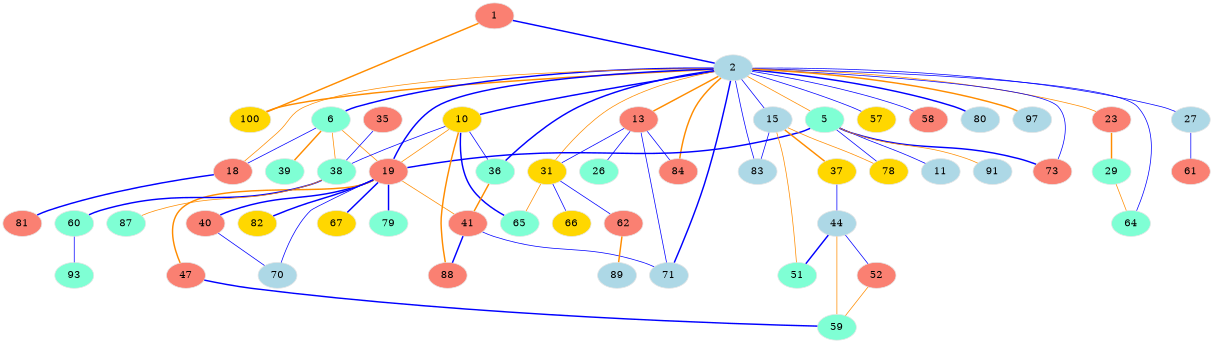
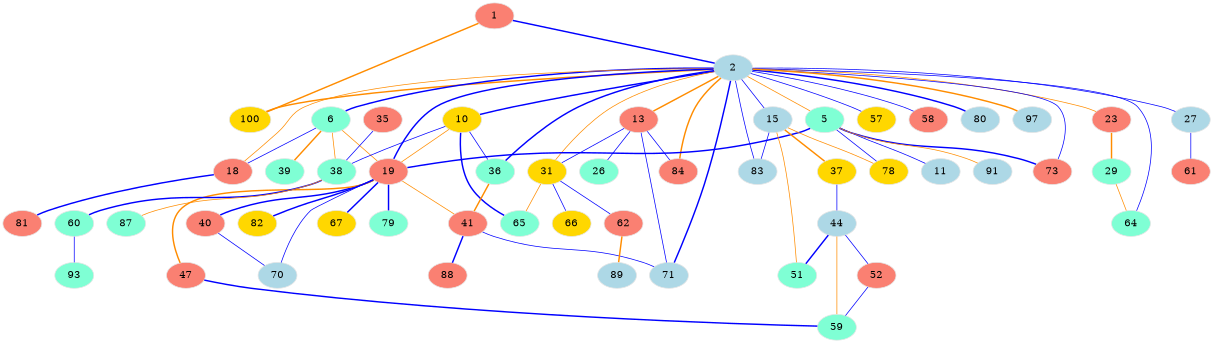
edge "10" -- "88": removed
edge "52" -- "59": color darkorange -> blue
